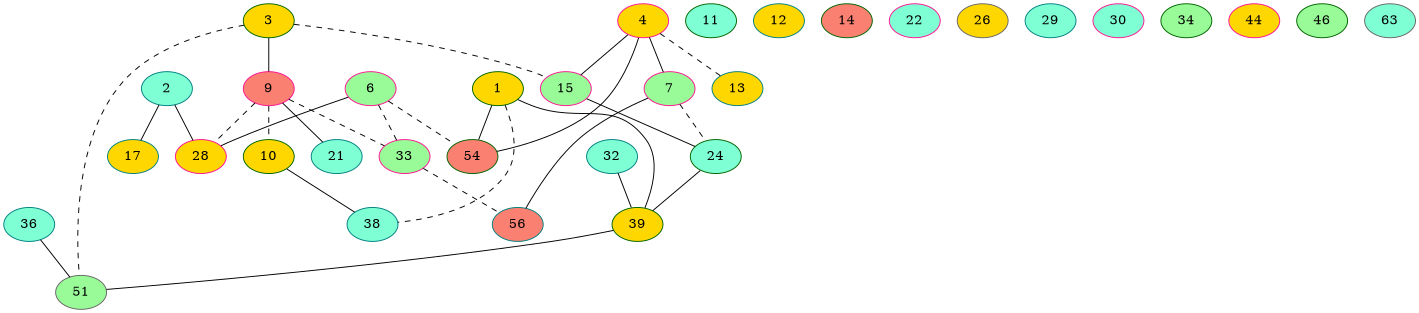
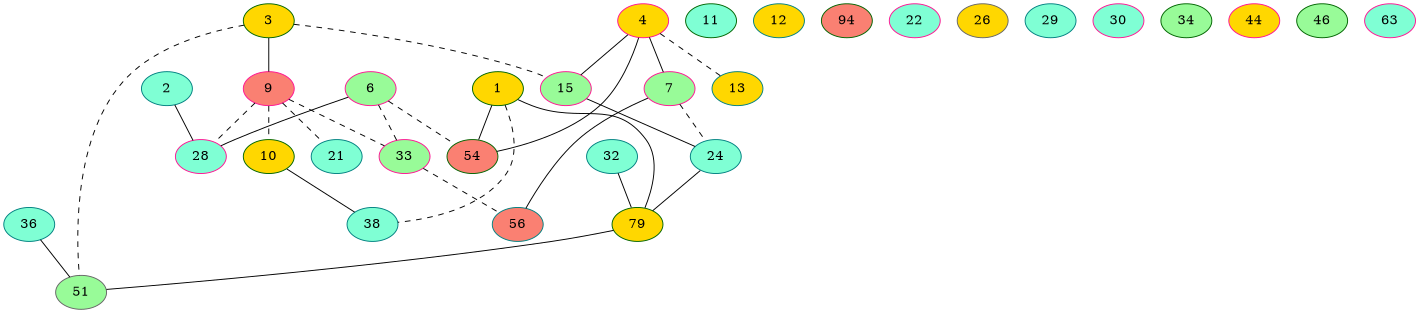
node "14": label "14" -> "94"
node "63": color gray40 -> deeppink
edge "9" -- "21": style solid -> dashed
node "17": removed
node "28": fillcolor gold -> aquamarine
node "24": color darkgreen -> teal
node "39": label "39" -> "79"
